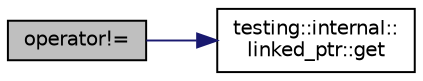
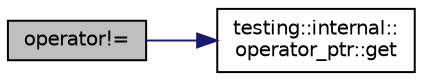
node "testing::internal:: linked_ptr::get": label "testing::internal:: linked_ptr::get" -> "testing::internal:: operator_ptr::get"
